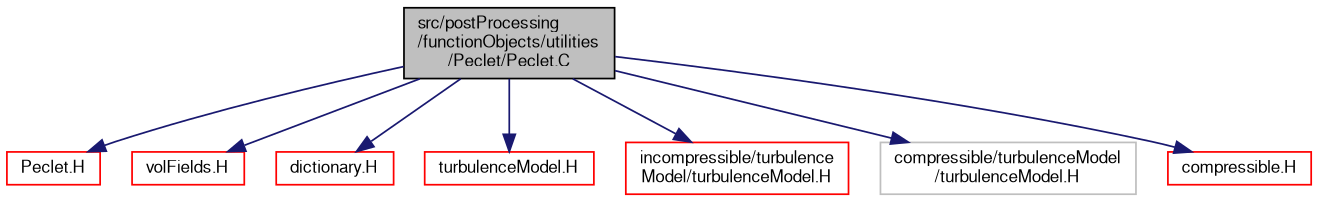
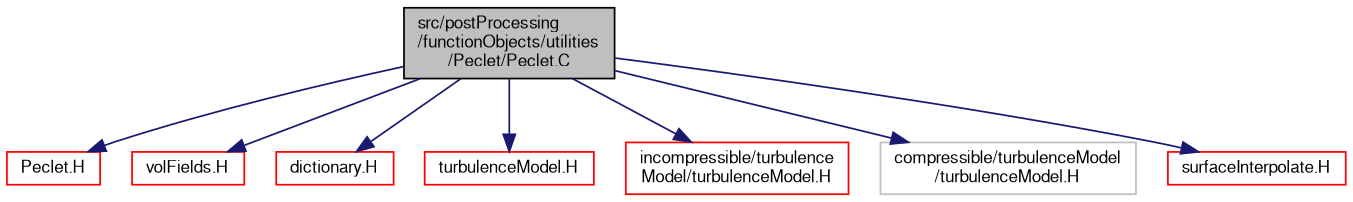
node "compressible.H": label "compressible.H" -> "surfaceInterpolate.H"
